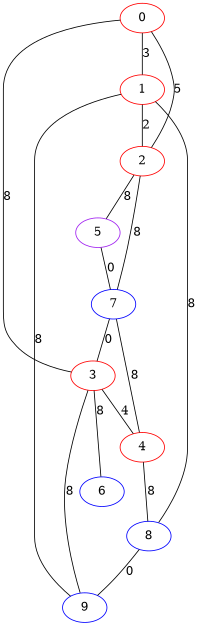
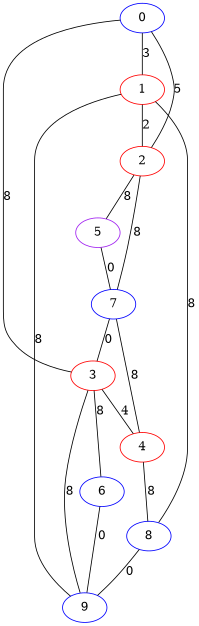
node "0": color red -> blue
edge "6" -- "9": added, label "0"
